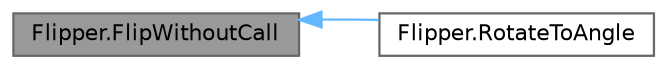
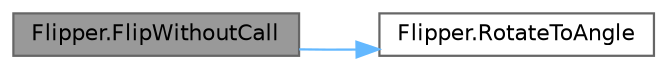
edge "Flipper.RotateToAngle" -> "Flipper.FlipWithoutCall": reversed
